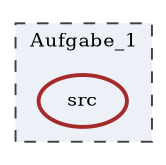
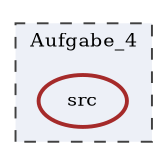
cluster "Aufgabe_1": label "Aufgabe_1" -> "Aufgabe_4"
